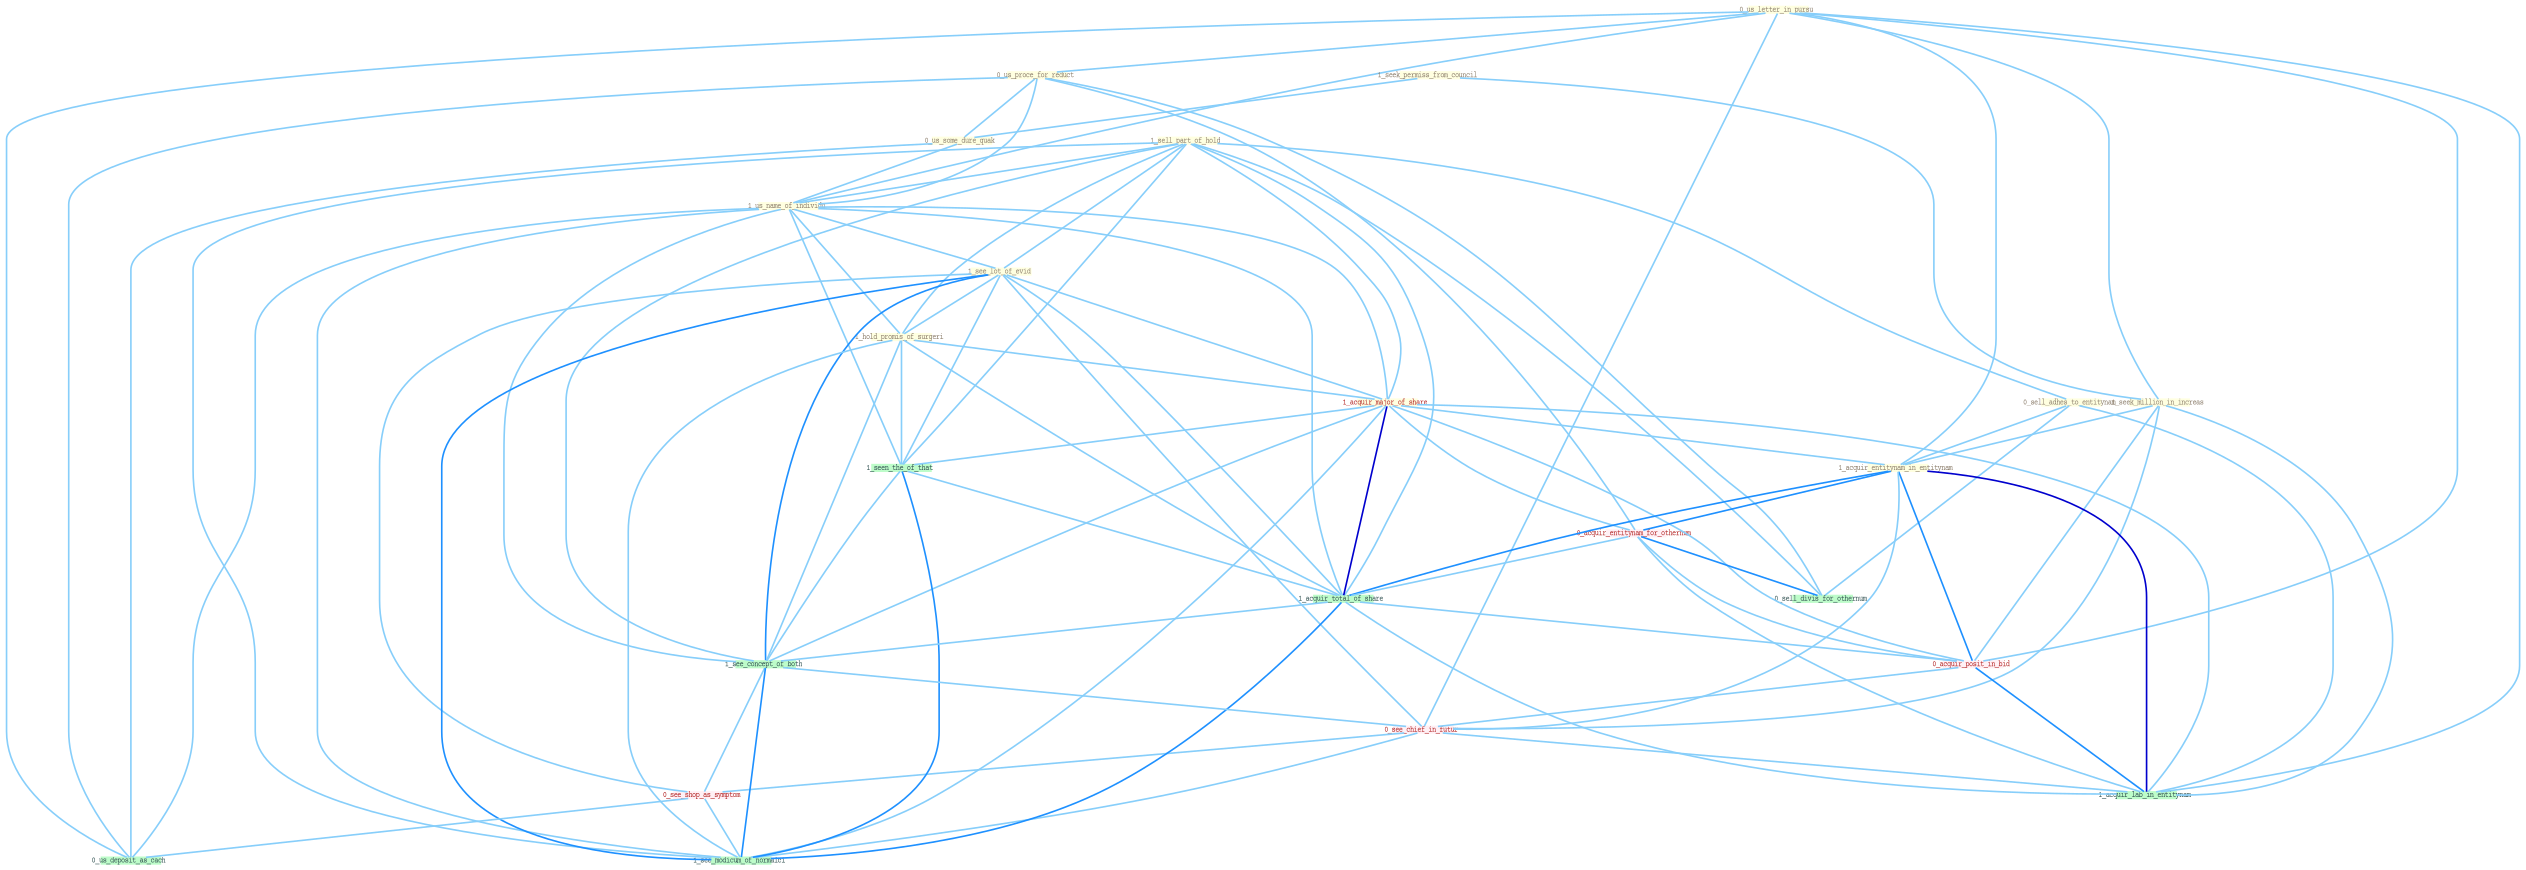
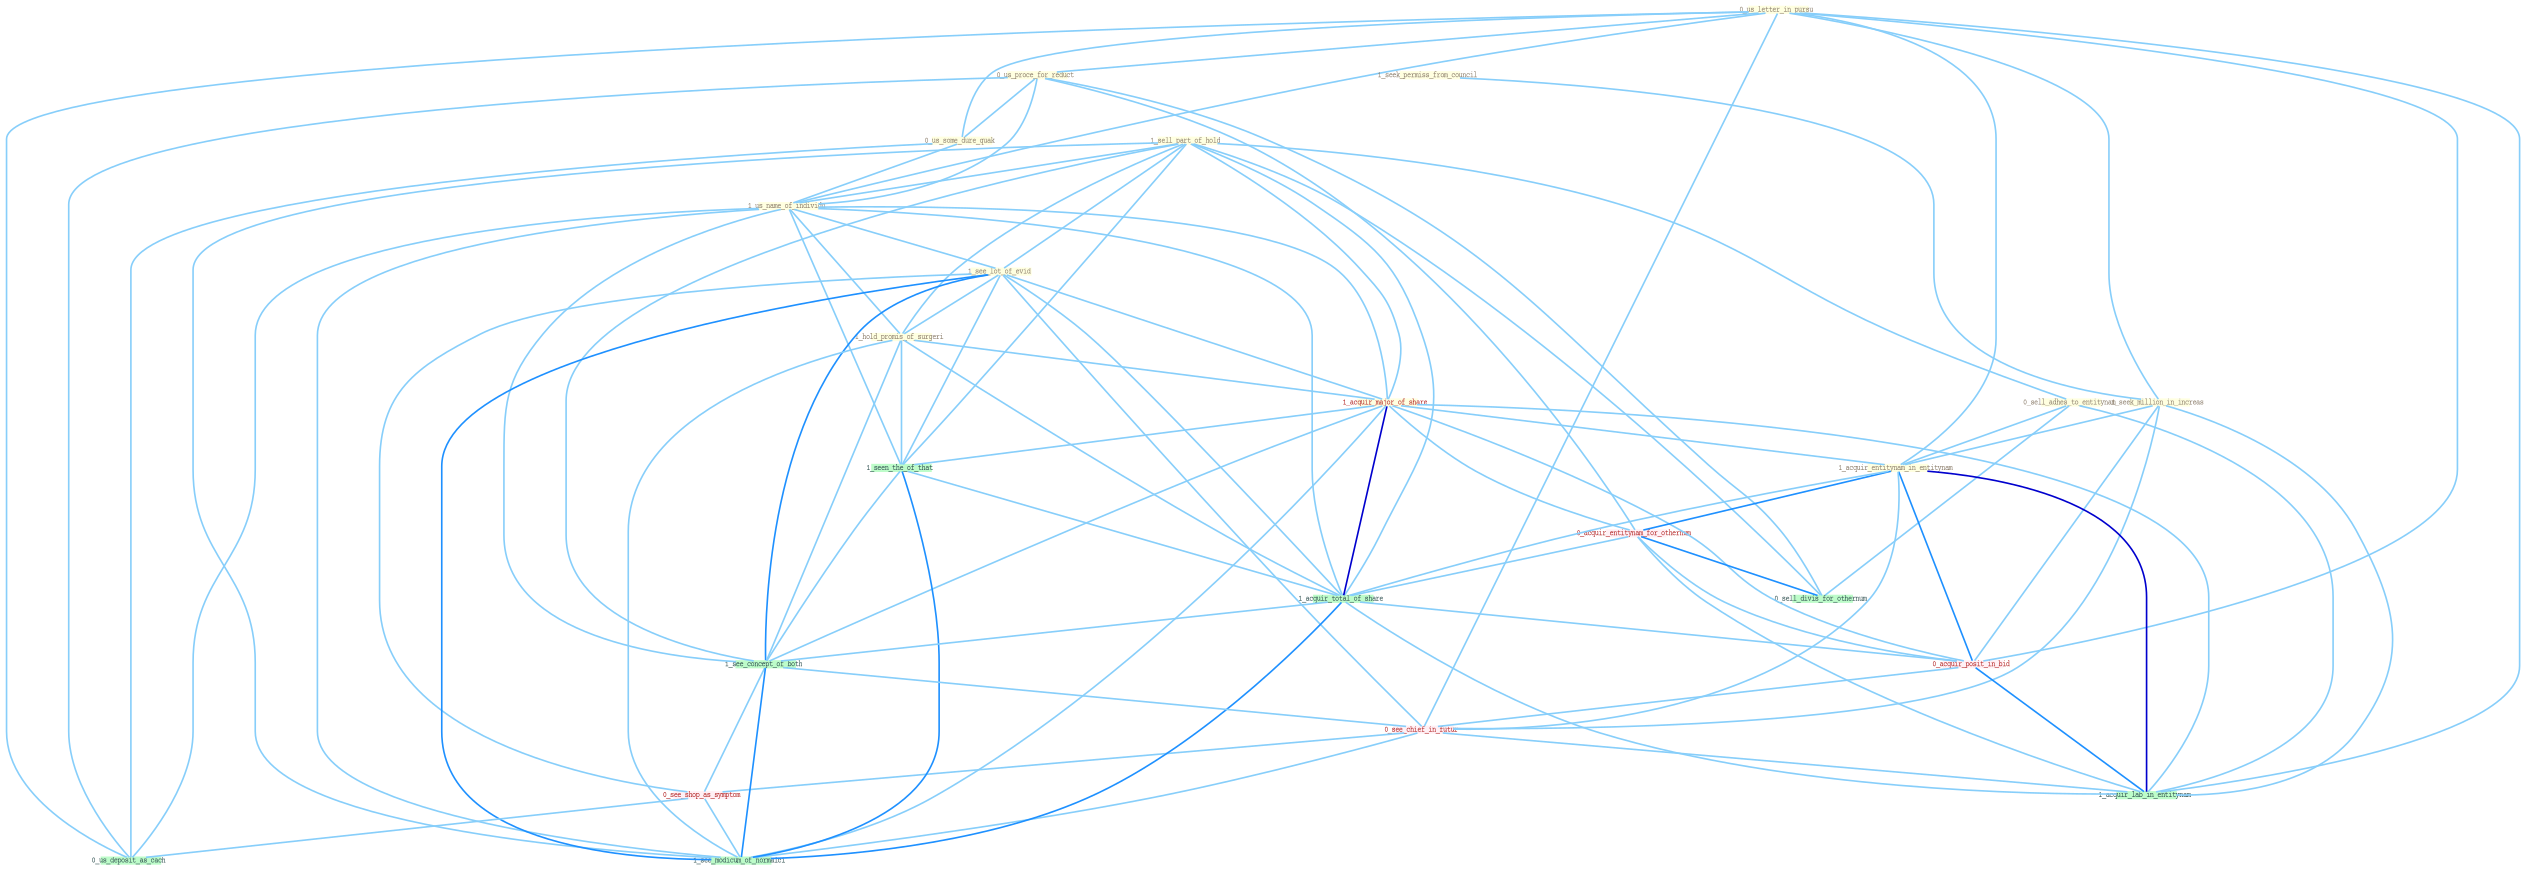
edge "1_seek_permiss_from_council" -- "0_us_some_dure_quak": now "0_us_letter_in_pursu" -- "0_us_some_dure_quak"
edge "1_acquir_entitynam_in_entitynam" -- "1_acquir_total_of_share": color #1e90ff -> #87cefa
